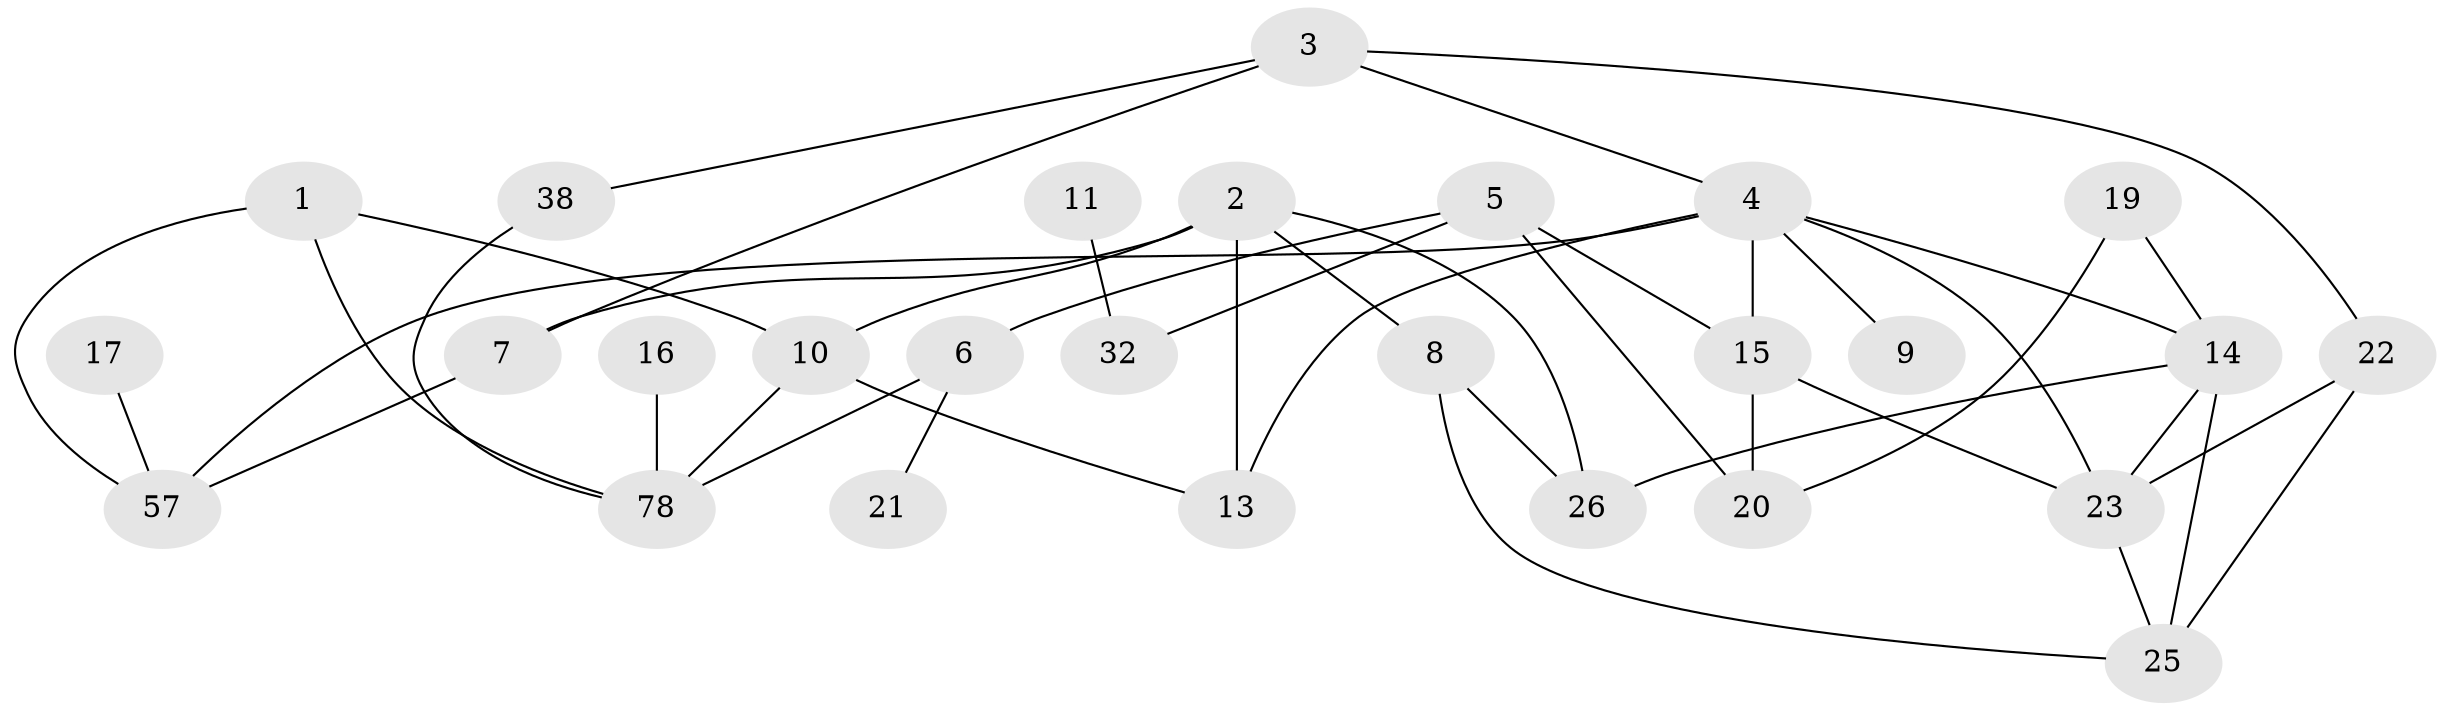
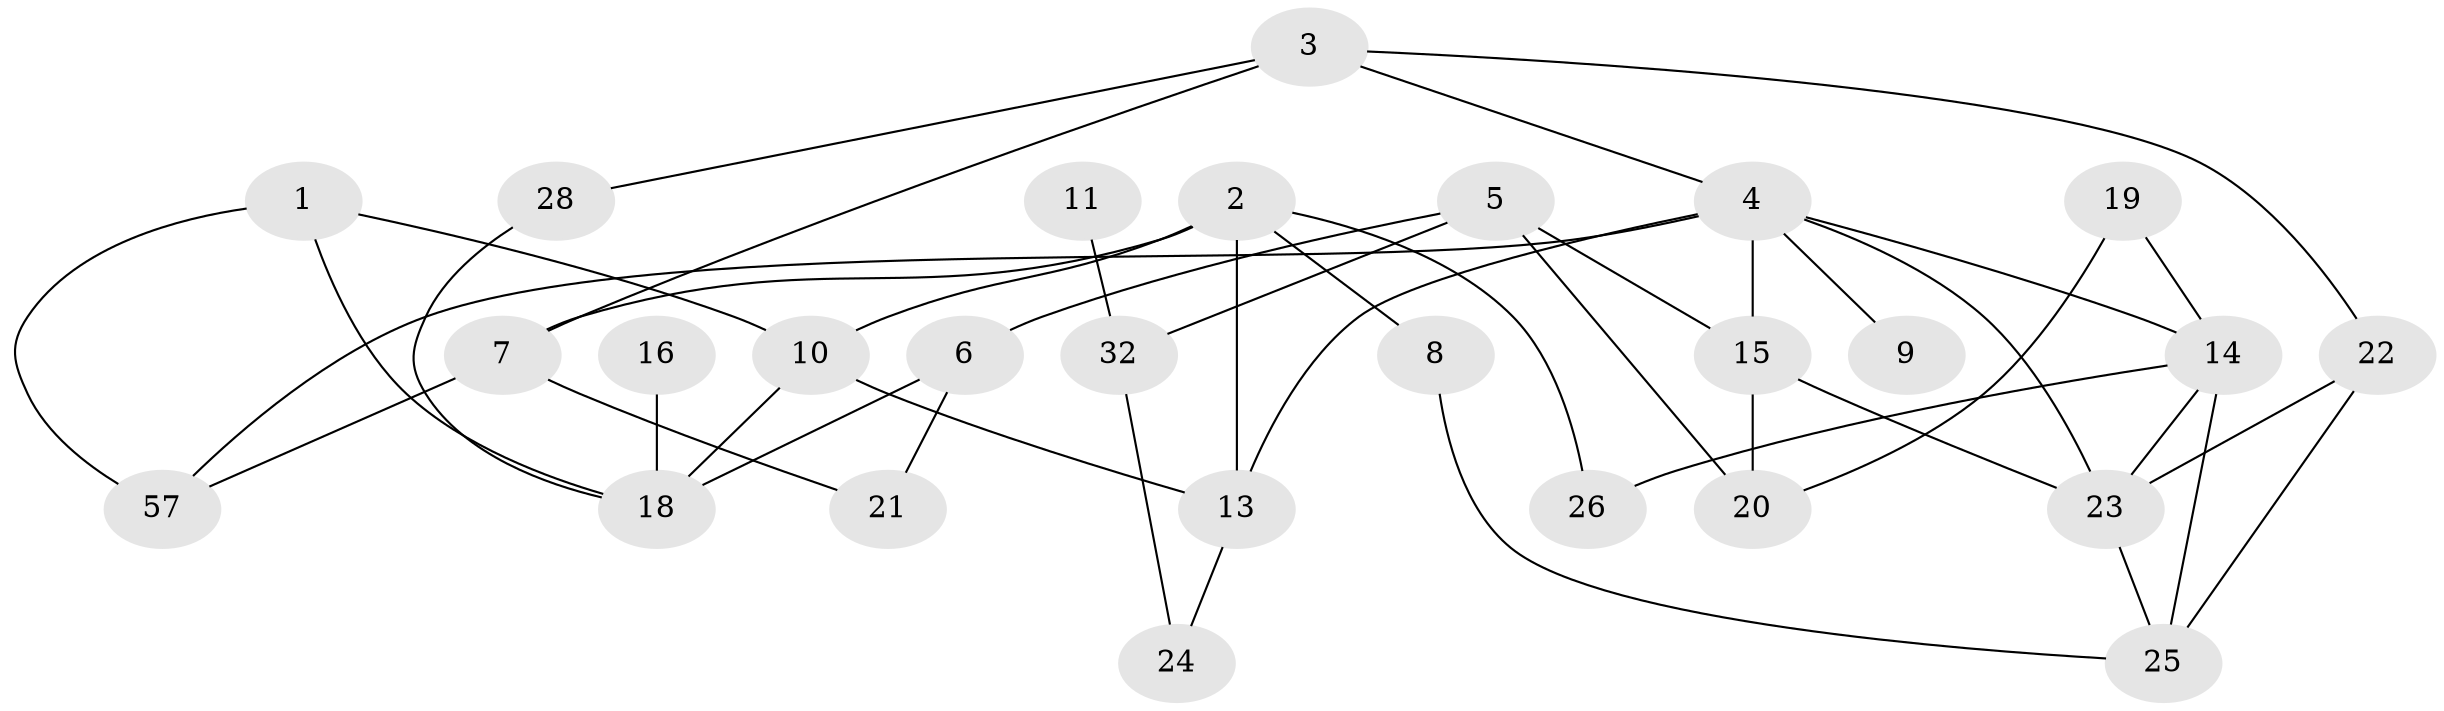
node "38": label "38" -> "28"
node "17": removed
edge "8" -- "26": removed
edge "7" -- "21": added
node "78": label "78" -> "18"
node "24": added
